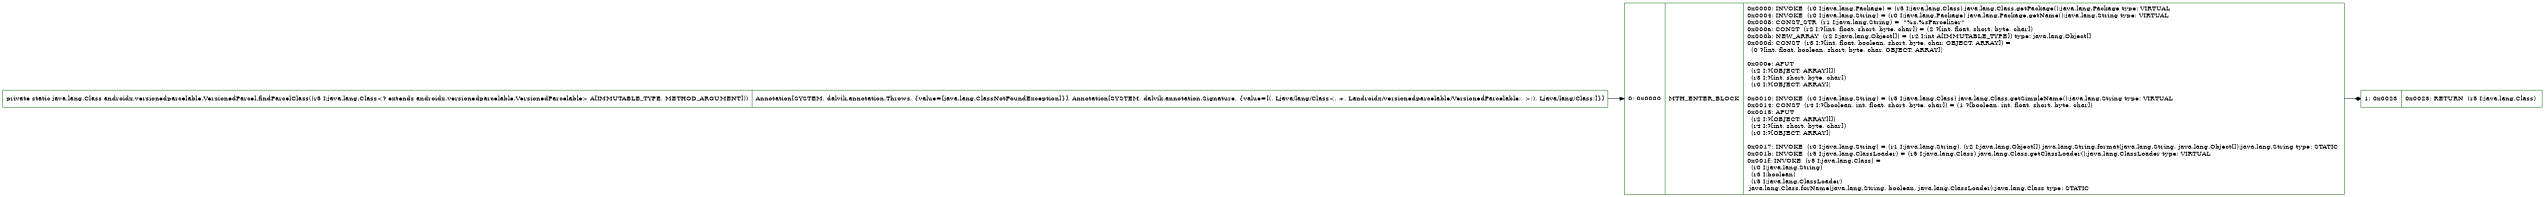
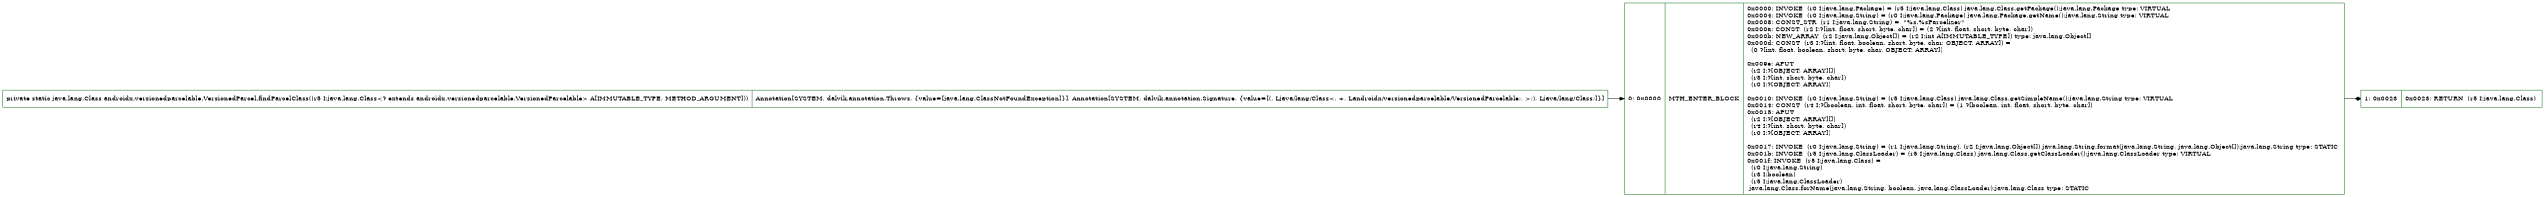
node "0: 0x0000": text "0x000e: APUT" -> "0x009e: APUT"
